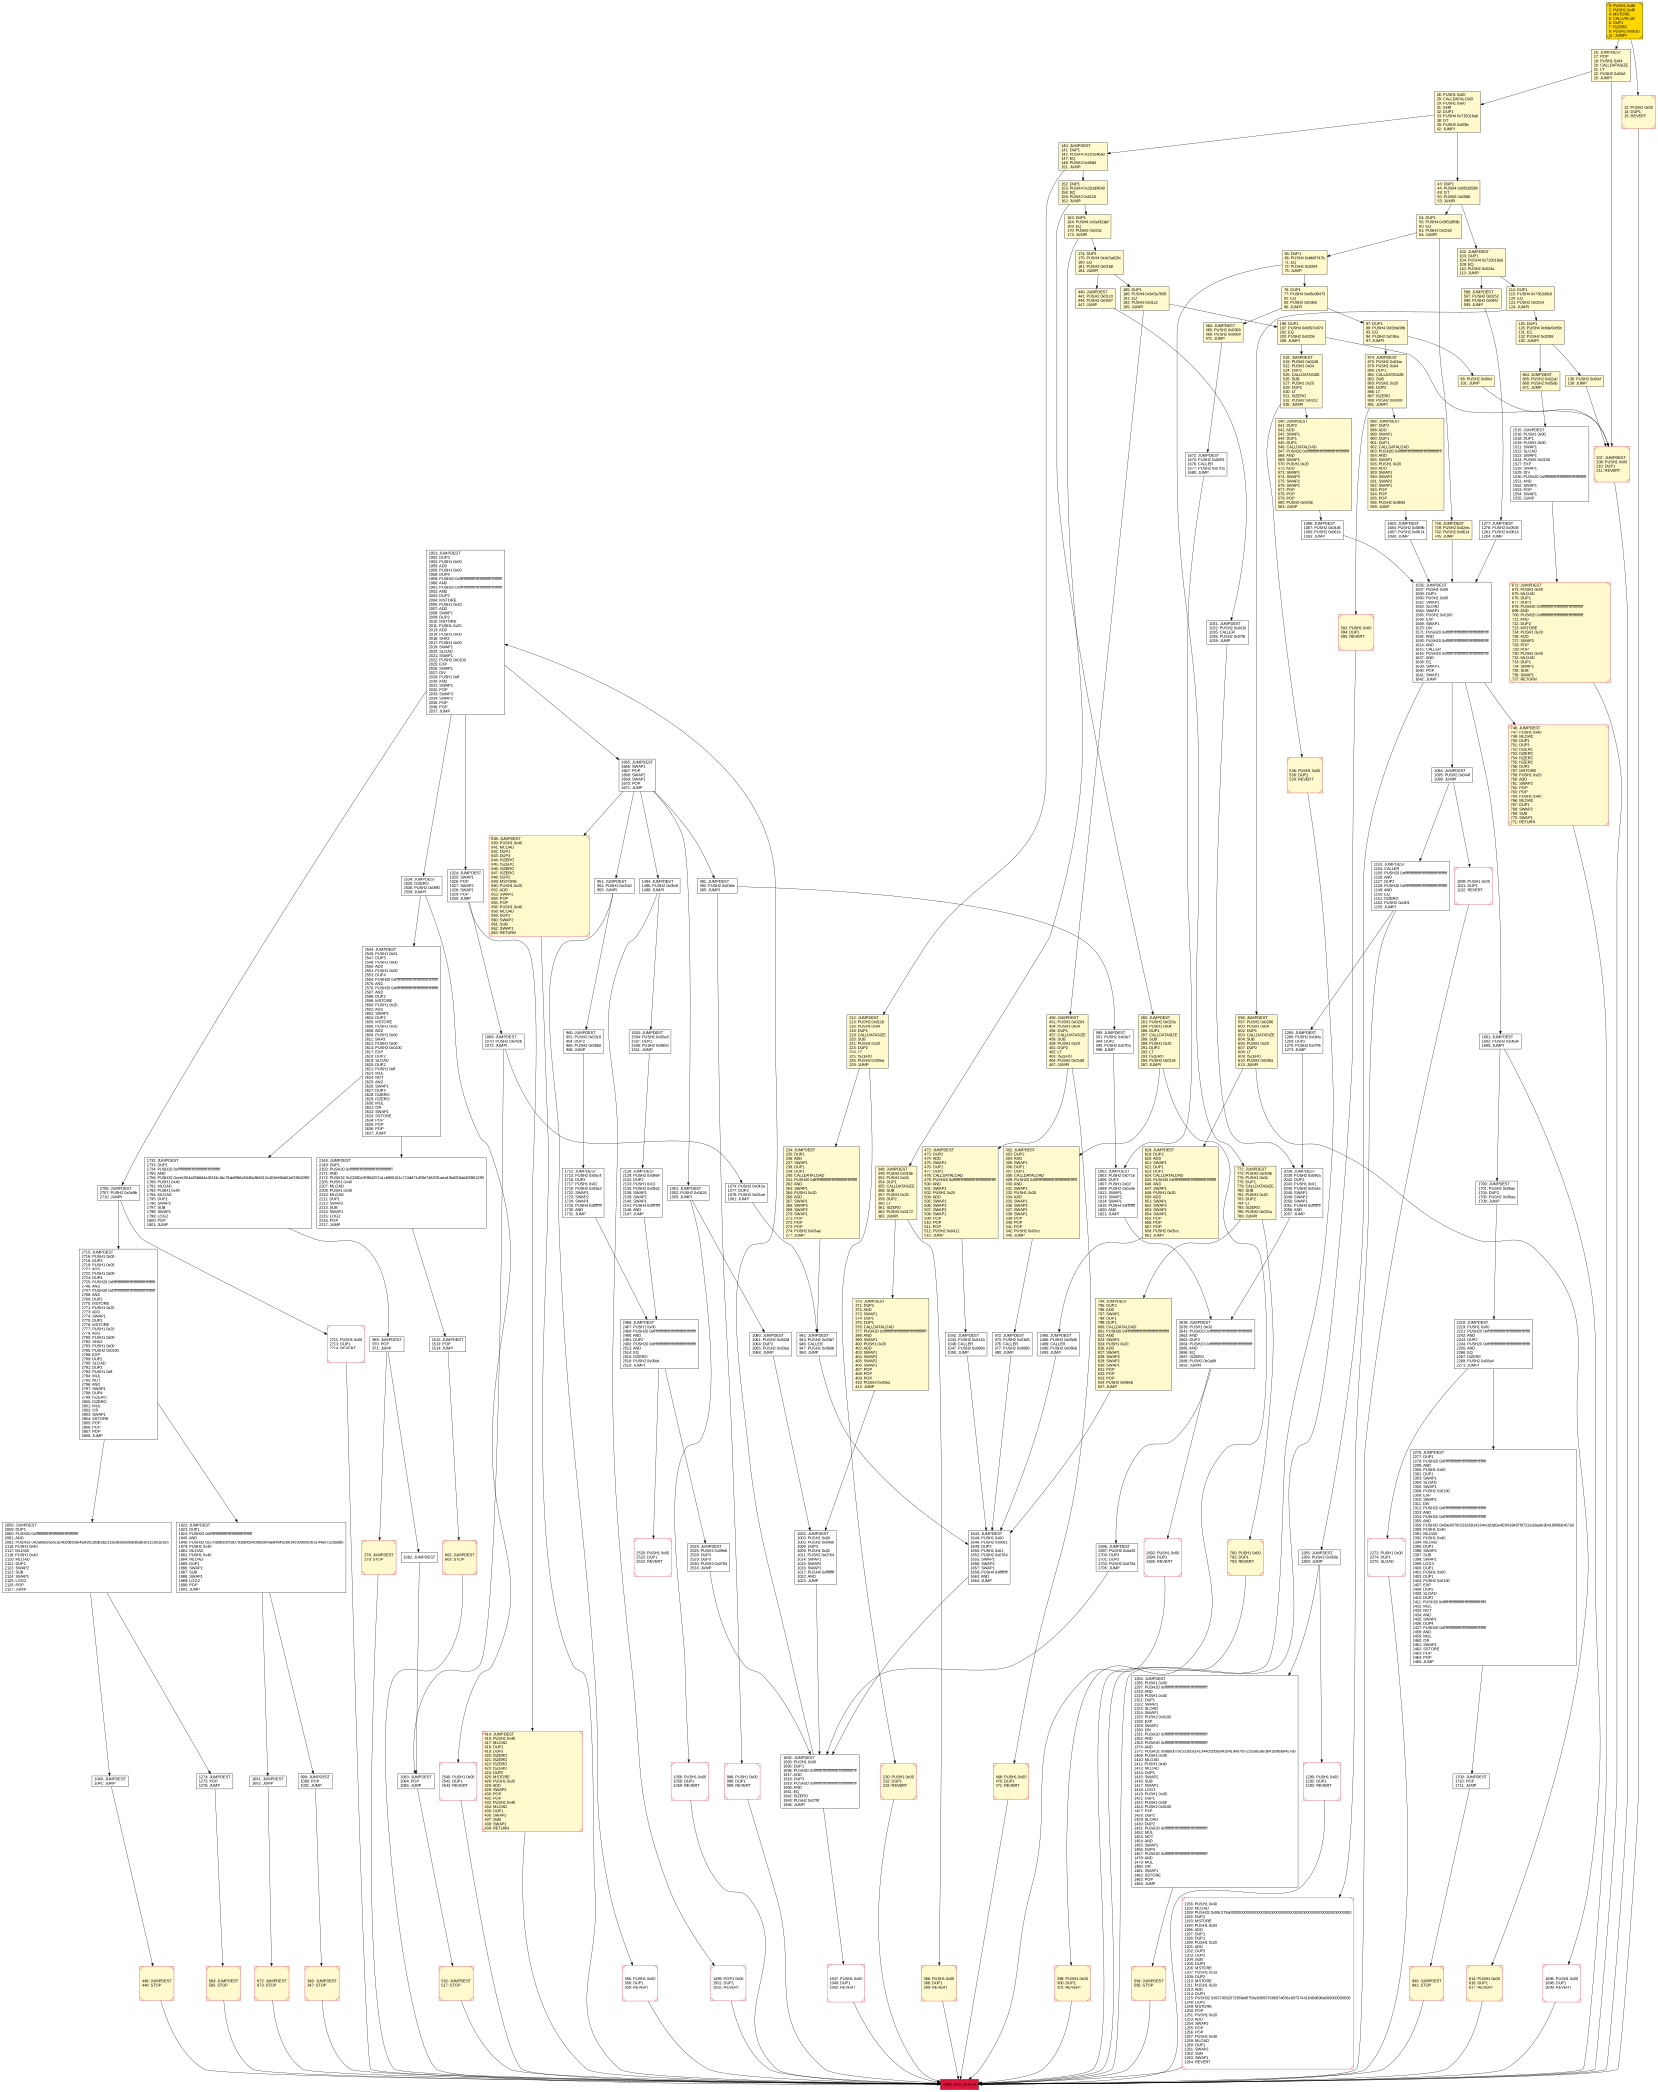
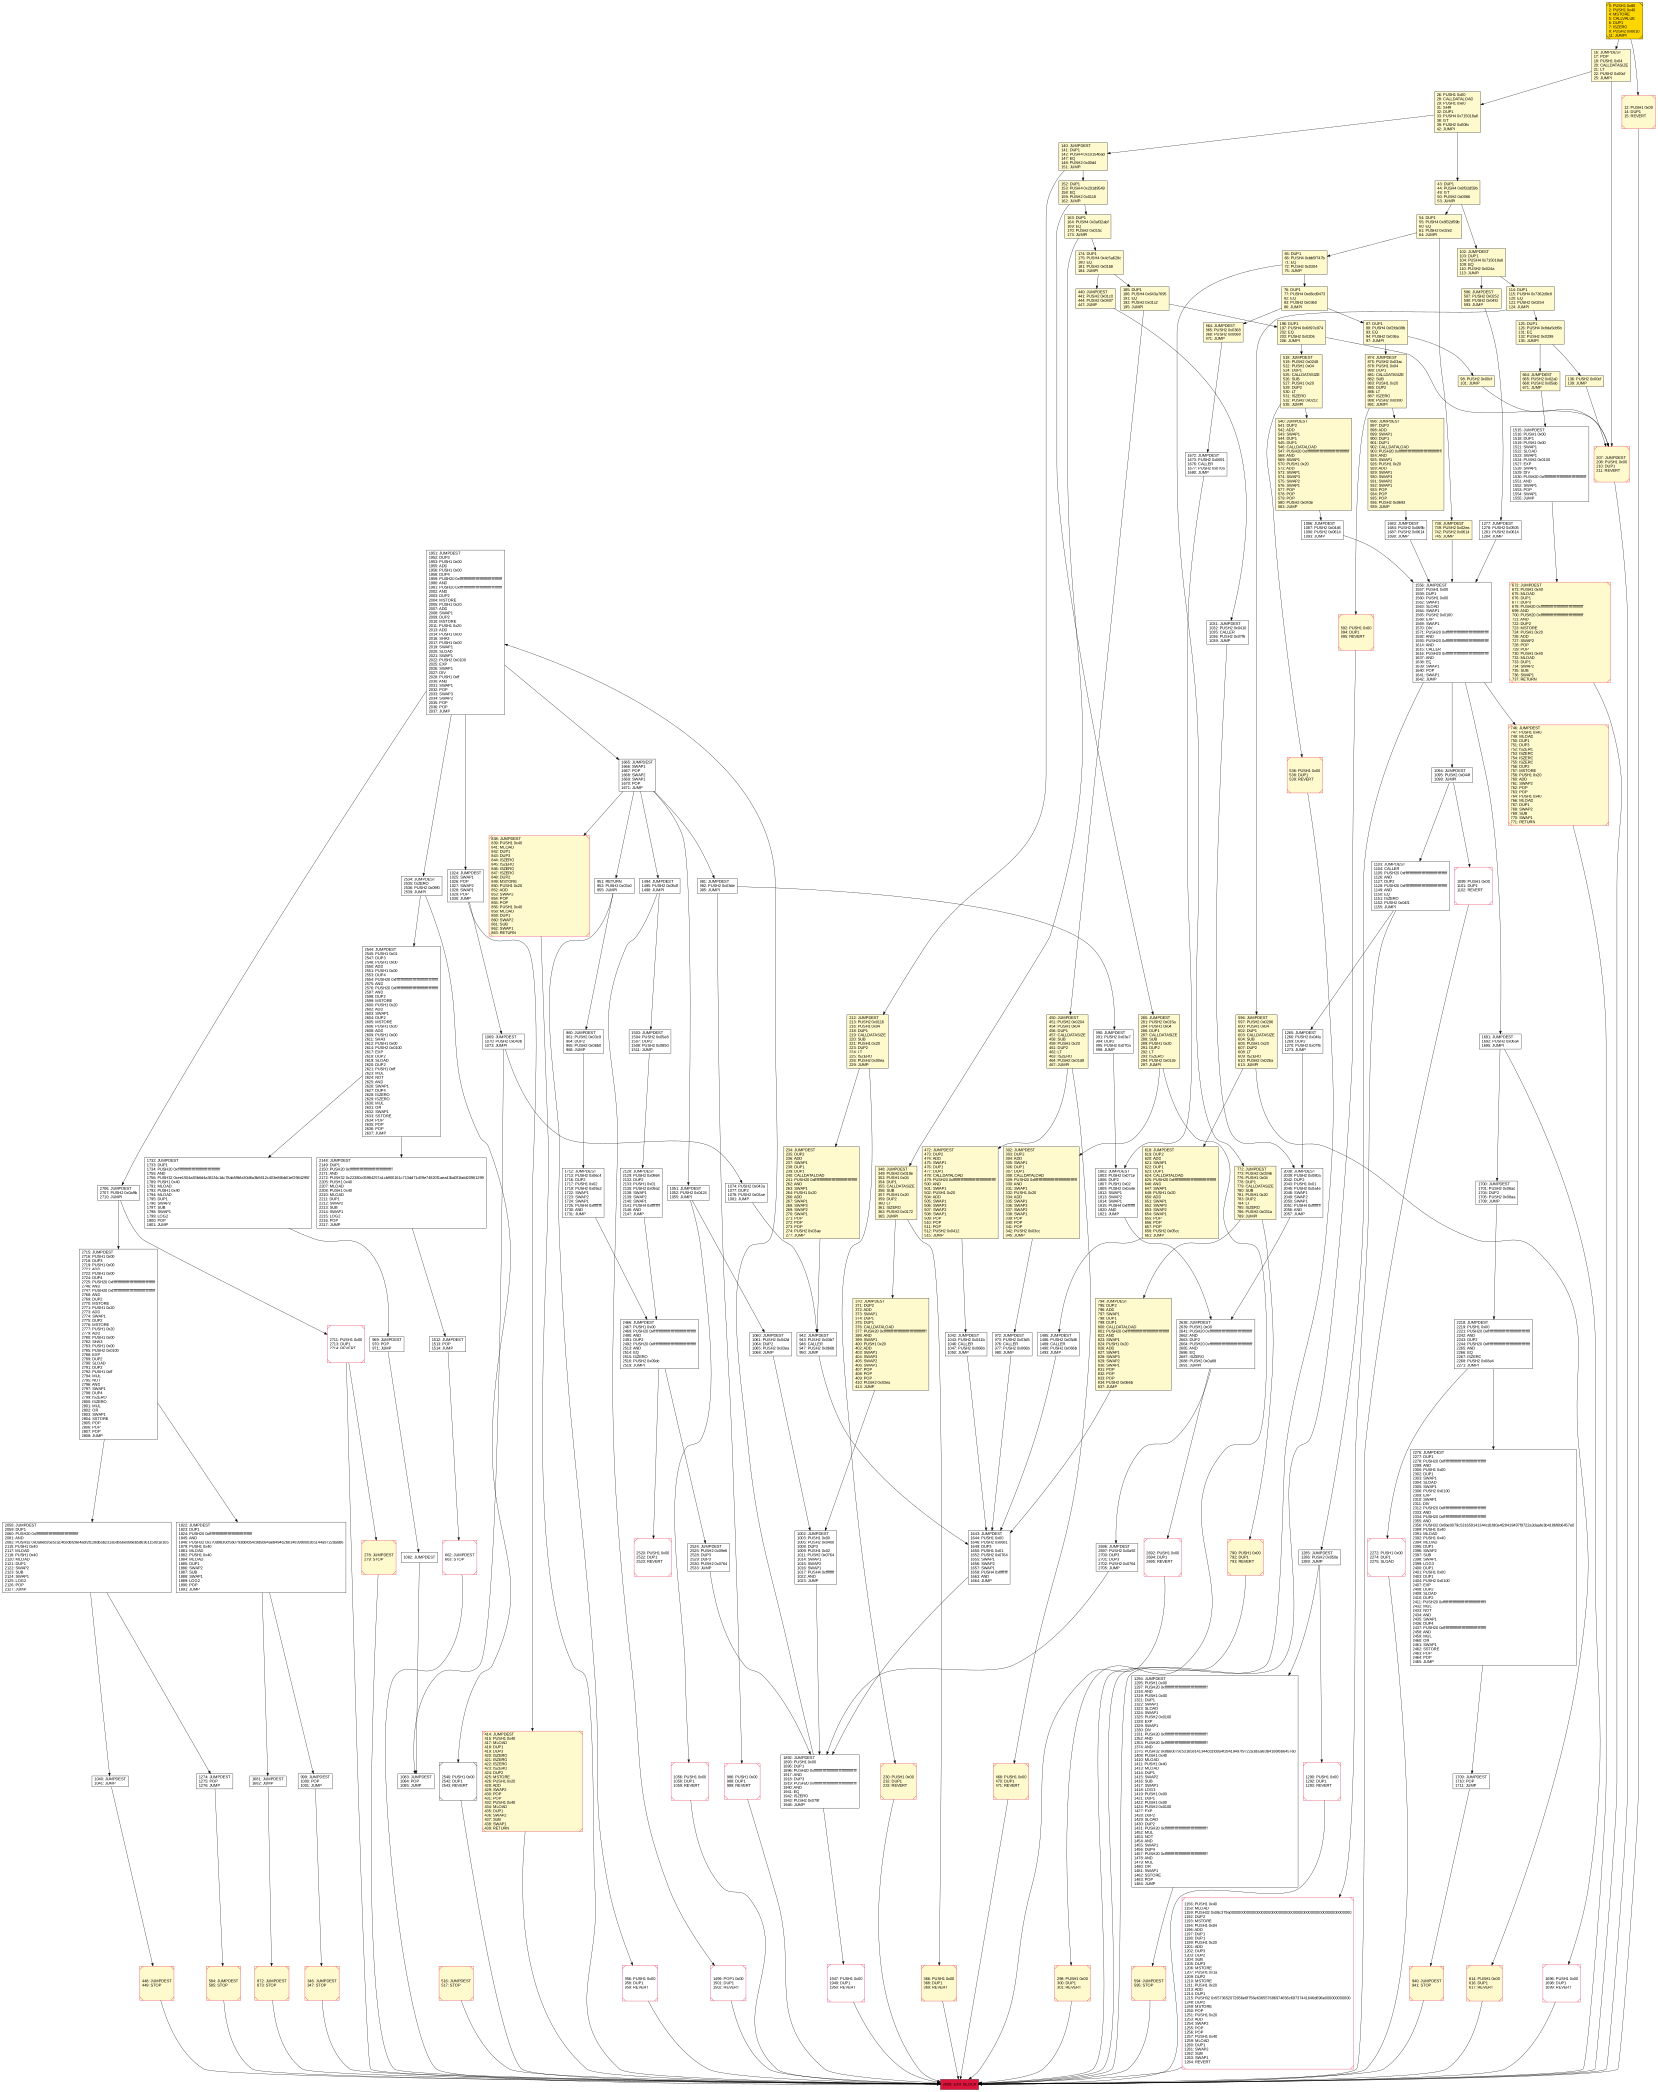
node "951: JUMPDEST 952: PUSH2 0x03c0 955: JUMPI": label "951: JUMPDEST 952: PUSH2 0x03c0 955: JUMPI" -> "951: RETURN 952: PUSH2 0x03c0 955: JUMPI"
edge "969: JUMPDEST 970: POP 971: JUMP" -> "278: JUMPDEST 279: STOP": now "2711: PUSH1 0x00 2713: DUP1 2714: REVERT" -> "278: JUMPDEST 279: STOP"
node "662: JUMPDEST 663: STOP": fillcolor lemonchiffon -> white
node "2540: PUSH1 0x00 2542: DUP1 2543: REVERT": color crimson -> black
edge "1083: JUMPDEST 1084: POP 1085: JUMP" -> "516: JUMPDEST 517: STOP": removed
